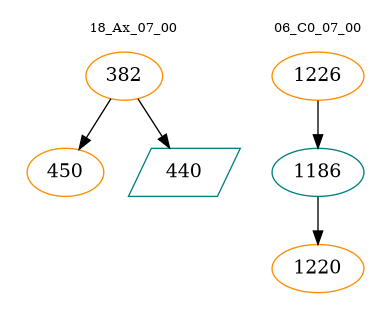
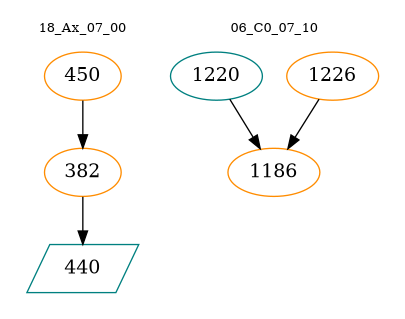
cluster "06_C0_07_00": label "06_C0_07_00" -> "06_C0_07_10"
edge "382" -> "450": reversed
node "1186": color teal -> darkorange
edge "1186" -> "1220": reversed
node "1220": color darkorange -> teal
